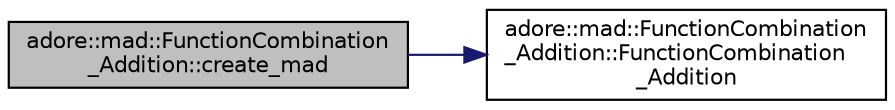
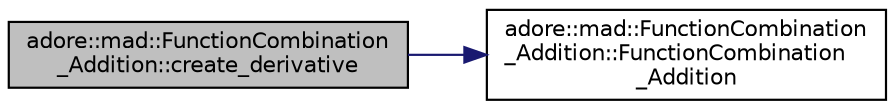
node "adore::mad::FunctionCombination _Addition::create_mad": label "adore::mad::FunctionCombination _Addition::create_mad" -> "adore::mad::FunctionCombination _Addition::create_derivative"
